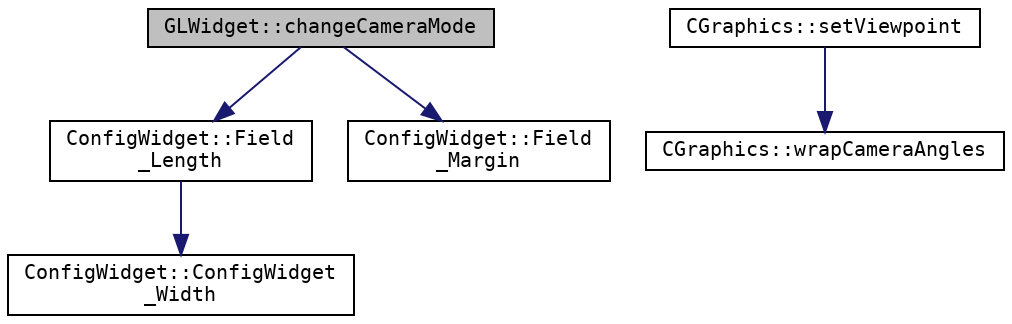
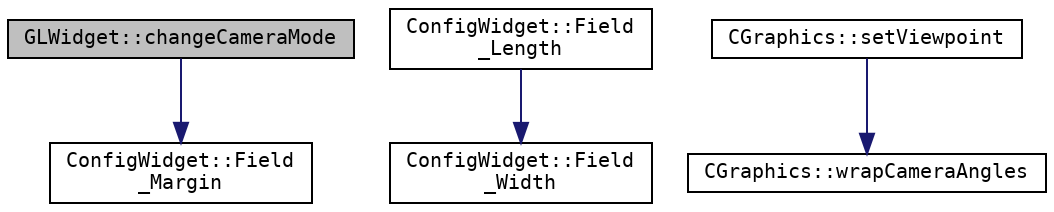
edge "GLWidget::changeCameraMode" -> "ConfigWidget::Field _Length": removed
node "ConfigWidget::ConfigWidget _Width": label "ConfigWidget::ConfigWidget _Width" -> "ConfigWidget::Field _Width"
